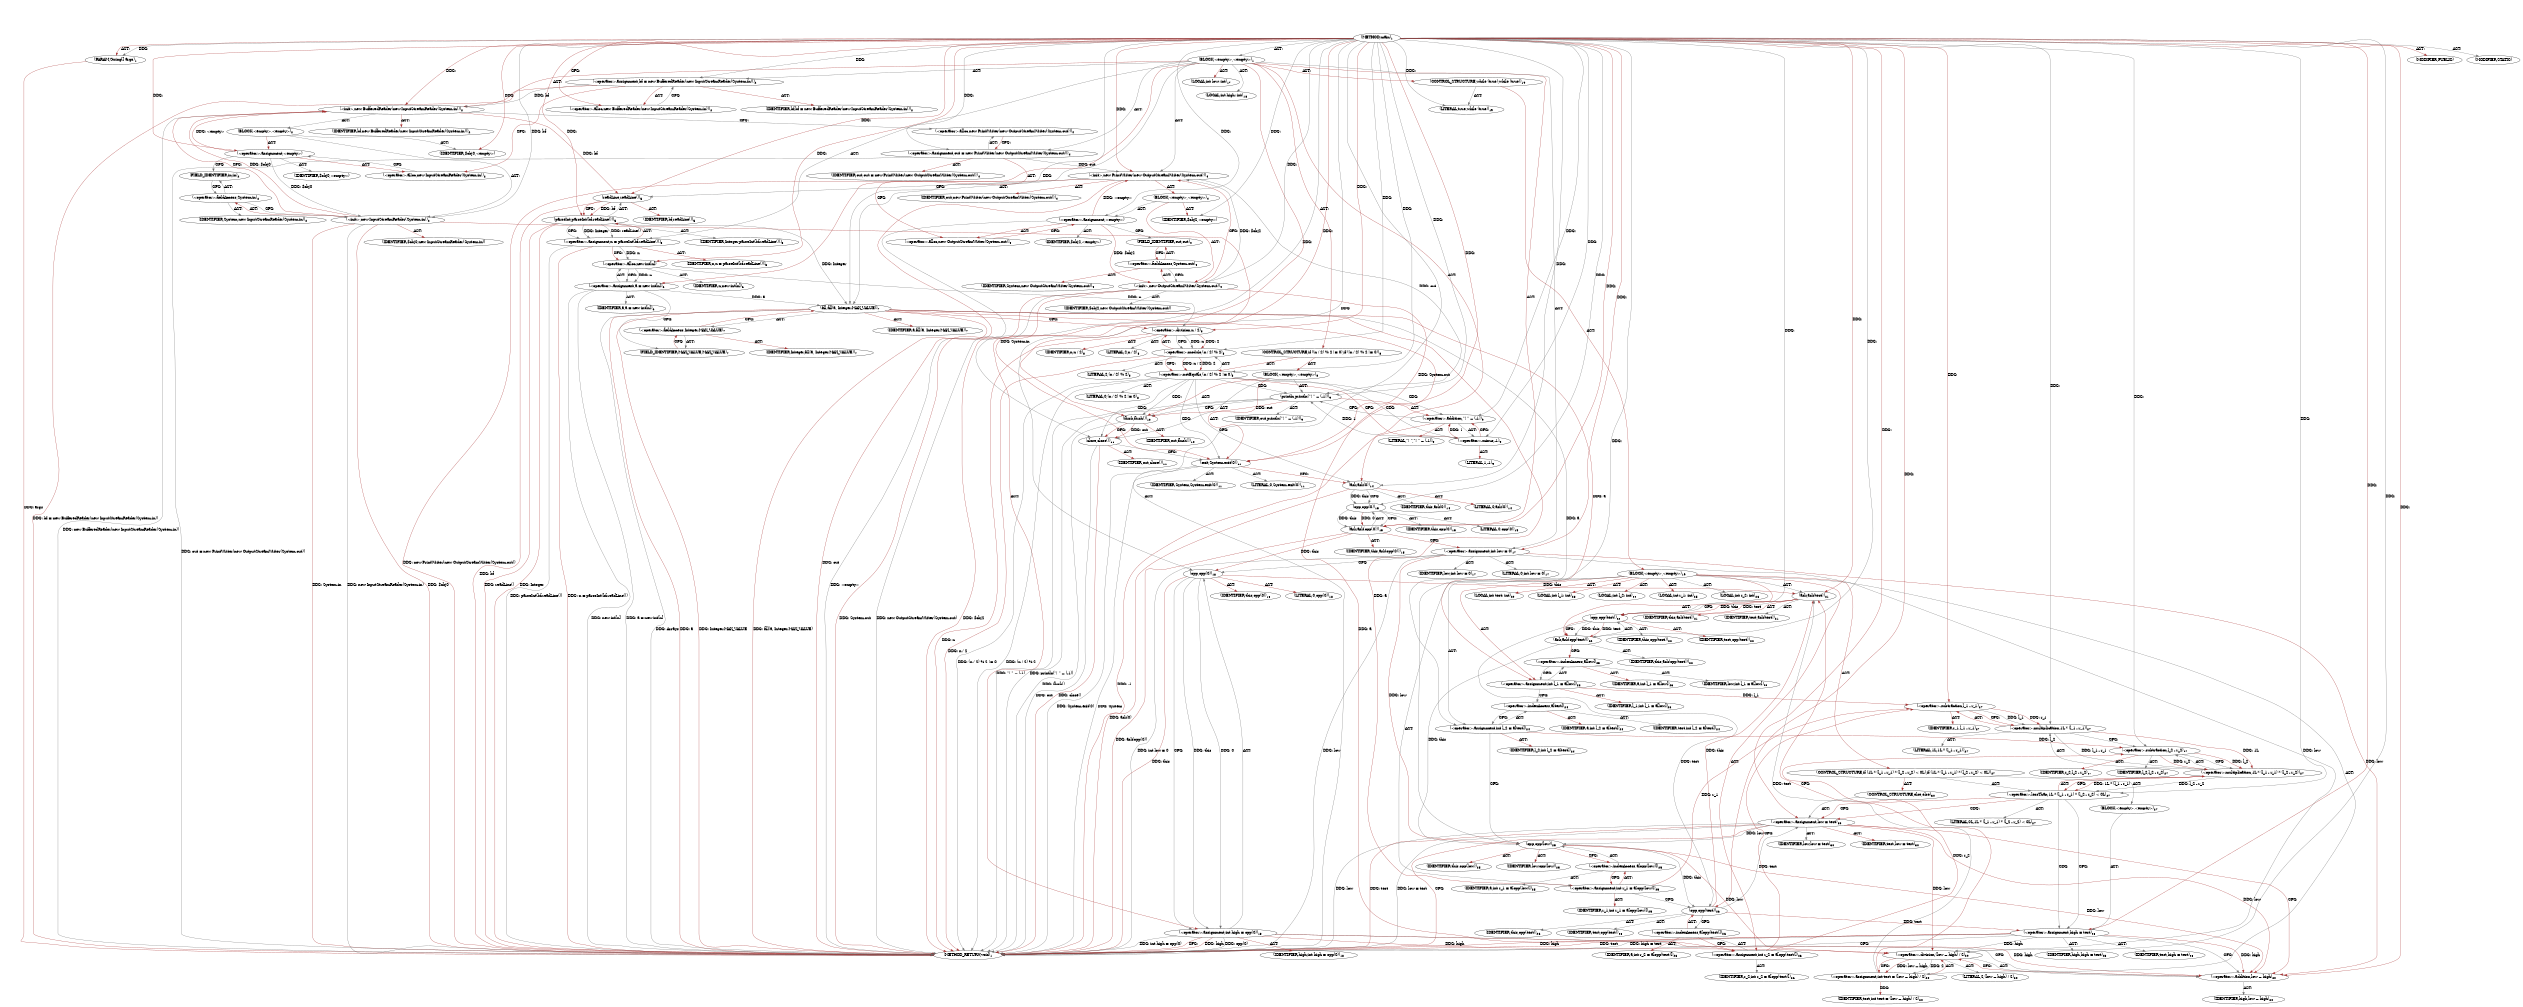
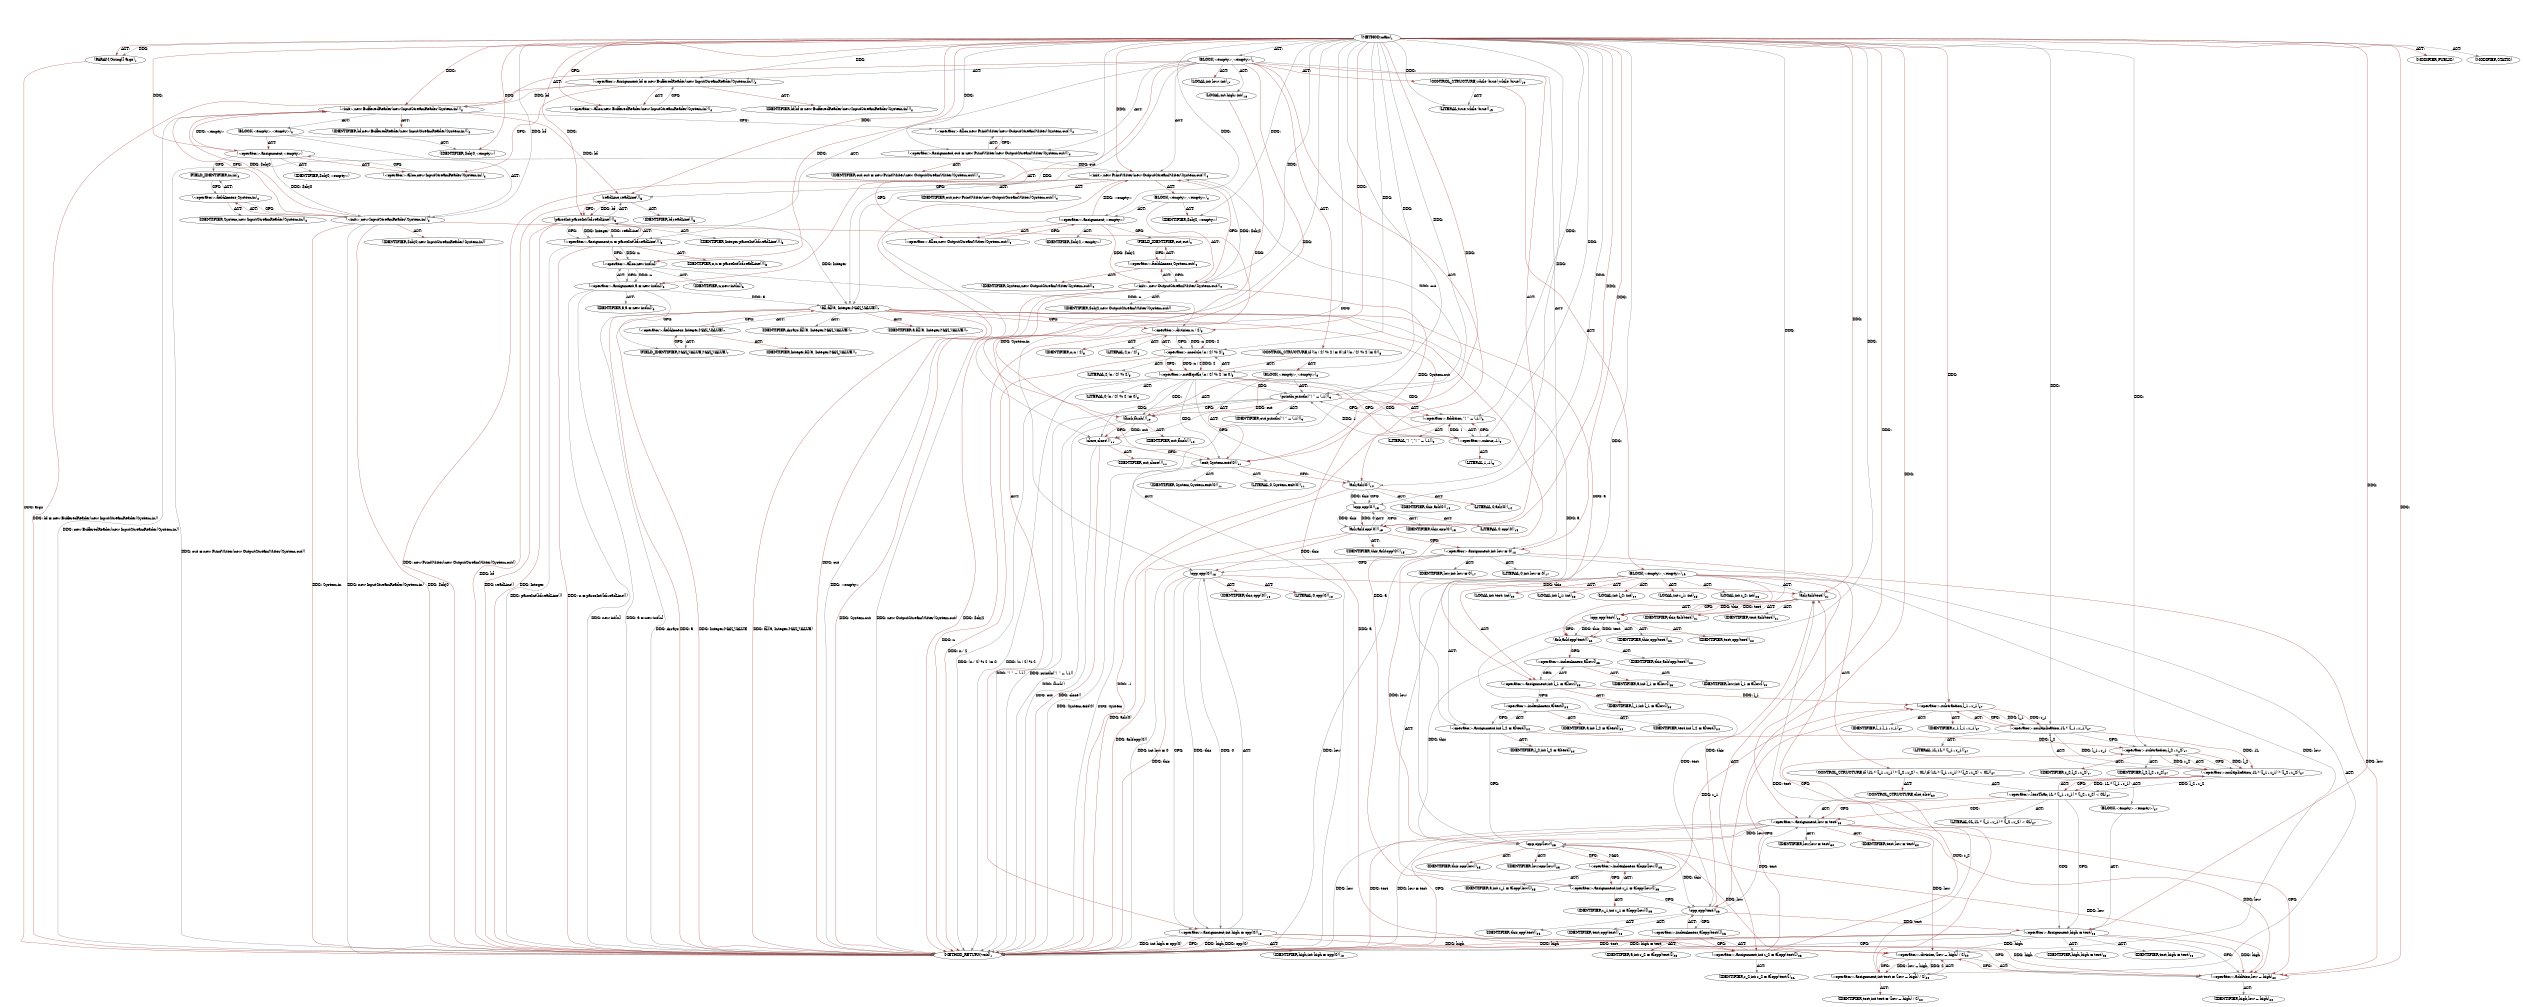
edge "(METHOD,main)" -> "(<operator>.lessThan,1L * (l_1 - r_1) * (l_2 - r_2) < 0L)": removed, label "DDG:"
edge "(METHOD,main)" -> "(<operator>.division,(low + high) / 2)": removed, label "DDG:"
edge "(METHOD,main)" -> "(flush,flush())": now "(LOCAL,int high: int)" -> "(flush,flush())"
node "(IDENTIFIER,Arrays,fill(a, Integer.MAX_VALUE))": added
node "(<operator>.assignment,int low = 0)": text "17" -> "12"
node "(IDENTIFIER,l_1,l_1 - r_1)": added
edge "(<operator>.indexAccess,a[opp(low)])" -> "(opp,opp(low))": label "AST: " -> "MAX: "
node "(LITERAL,2,(low + high) / 2)": removed
edge "(<operator>.assignment,int test = (low + high) / 2)" -> "(IDENTIFIER,test,int test = (low + high) / 2)": label "DDG: " -> "AST: "
